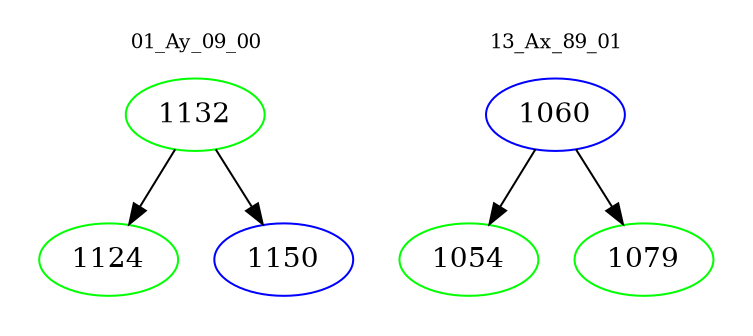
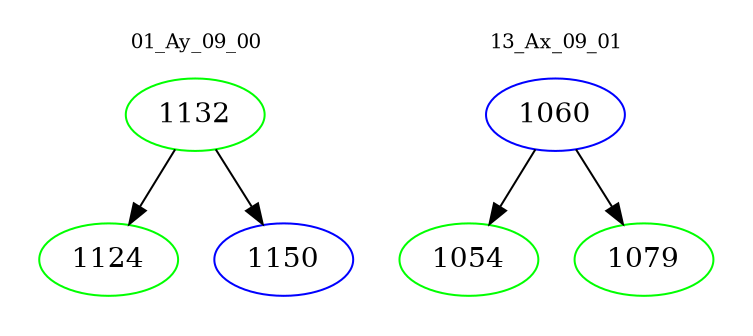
cluster "13_Ax_89_01": label "13_Ax_89_01" -> "13_Ax_09_01"
